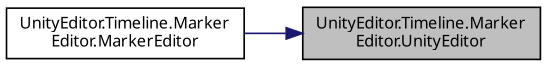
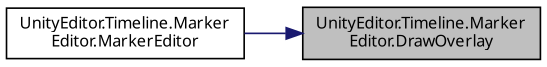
node "UnityEditor.Timeline.Marker Editor.UnityEditor": label "UnityEditor.Timeline.Marker Editor.UnityEditor" -> "UnityEditor.Timeline.Marker Editor.DrawOverlay"
